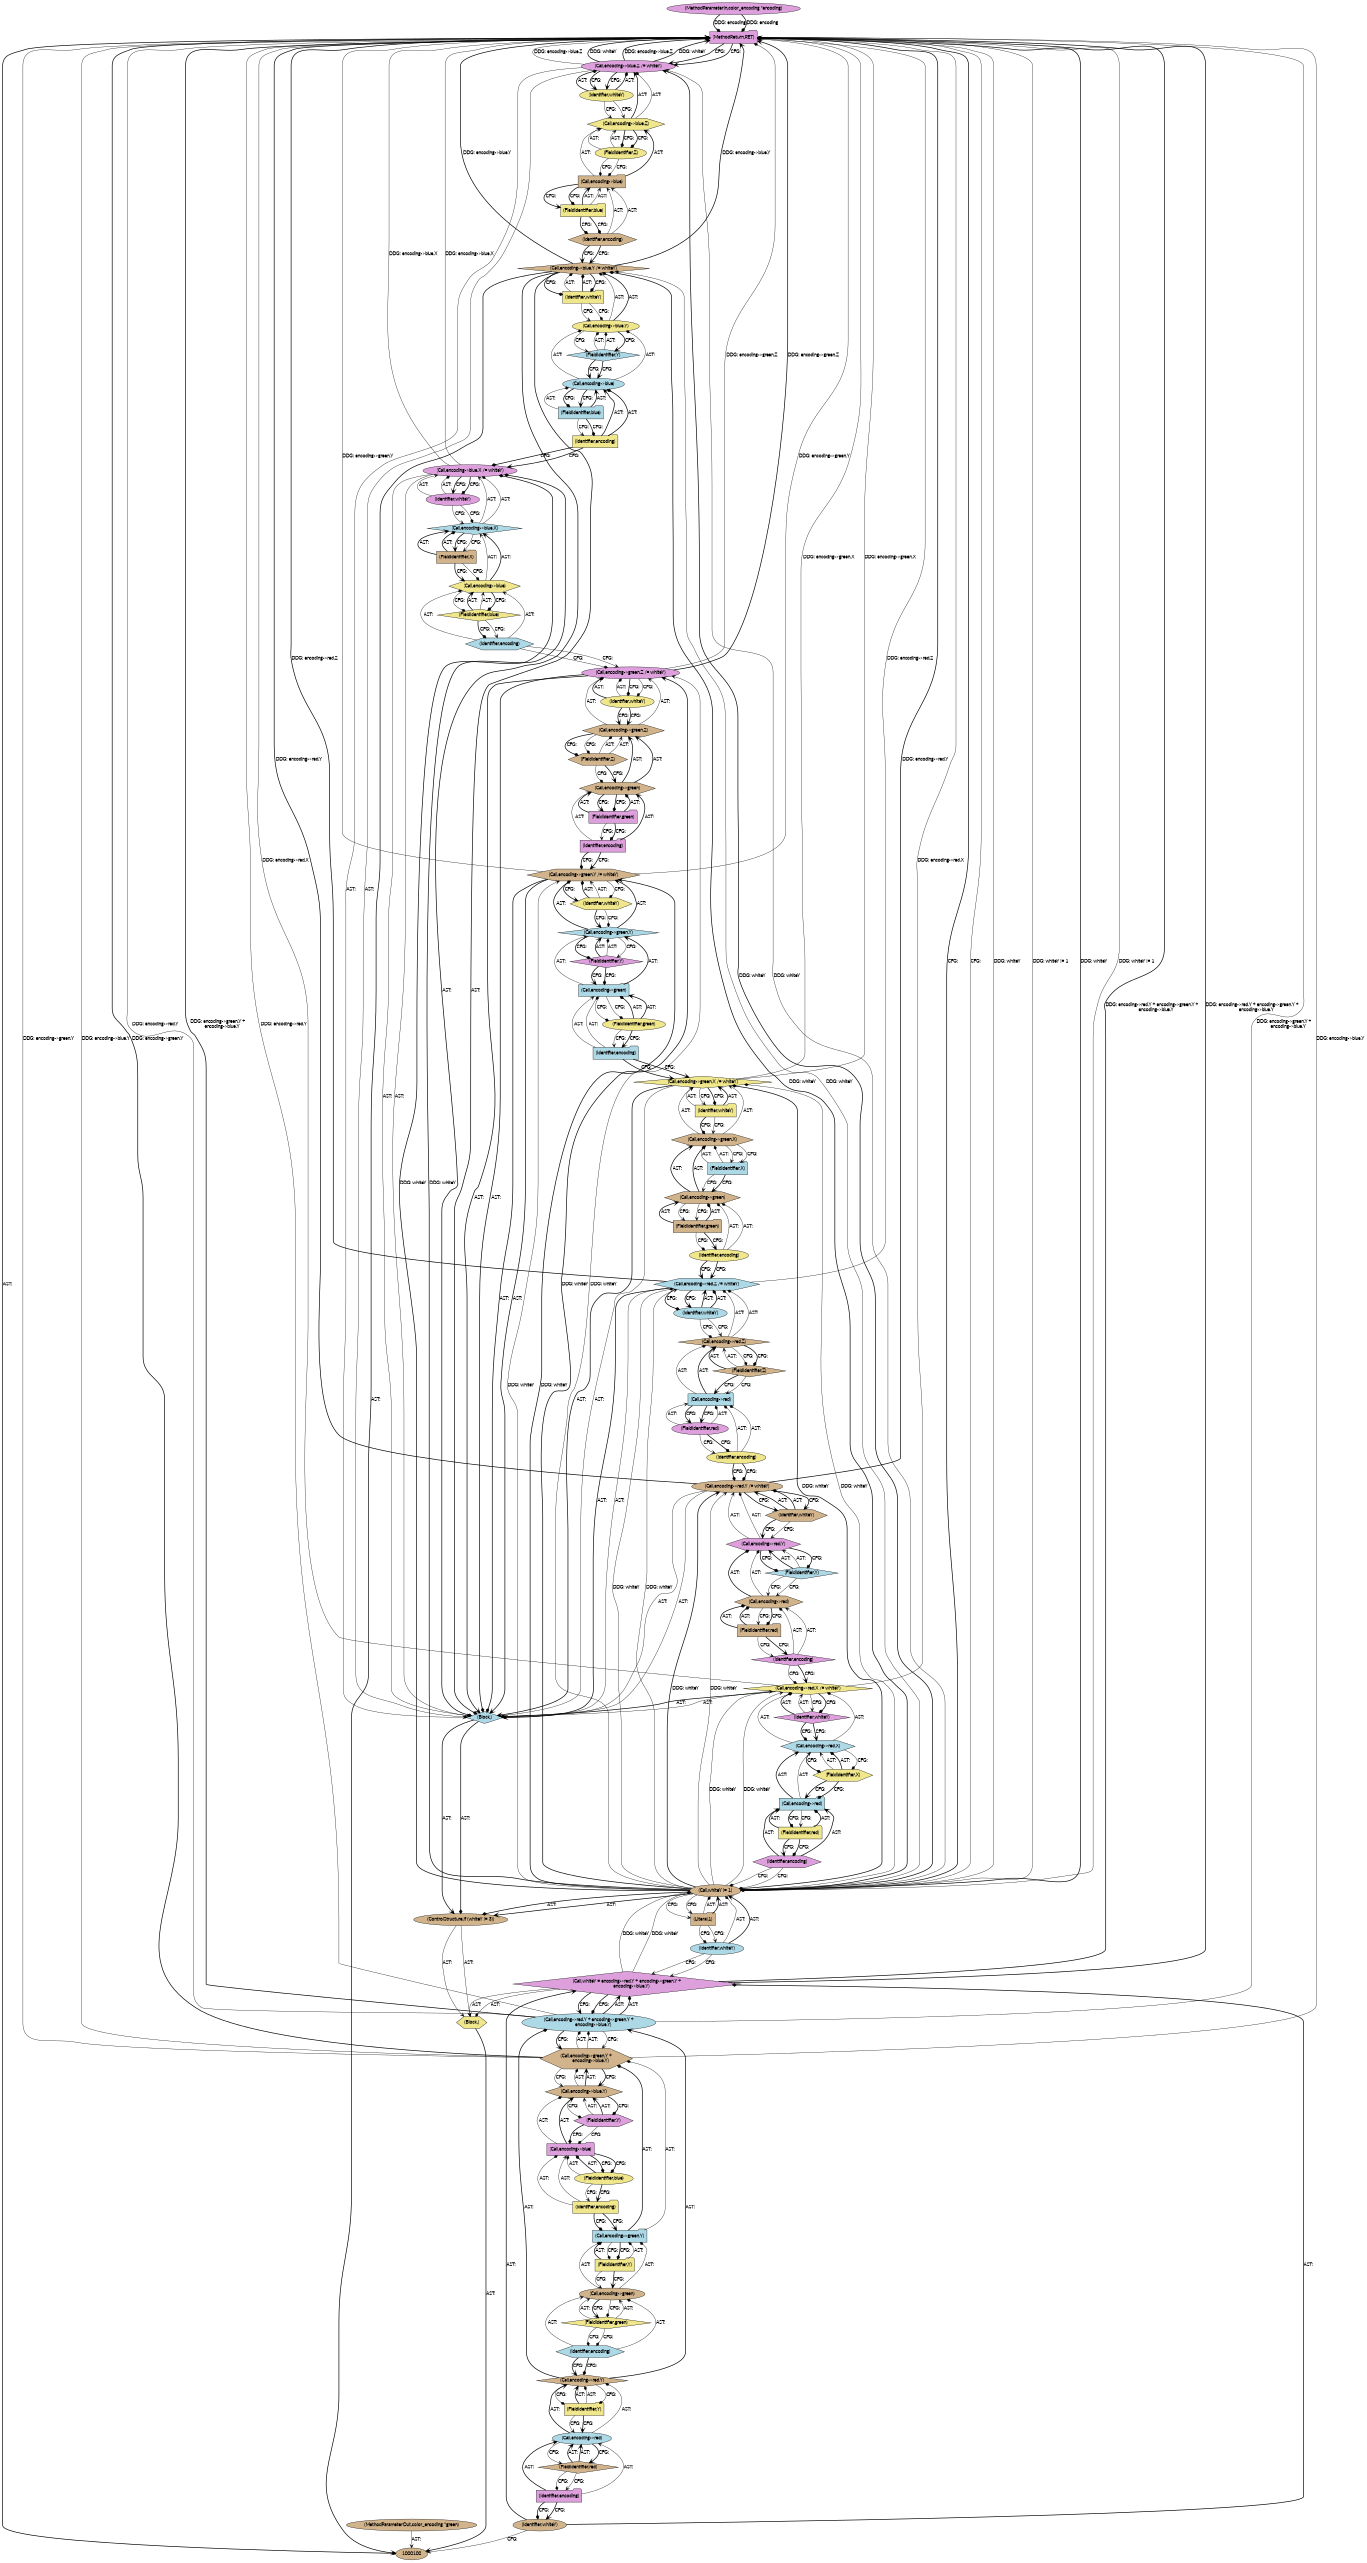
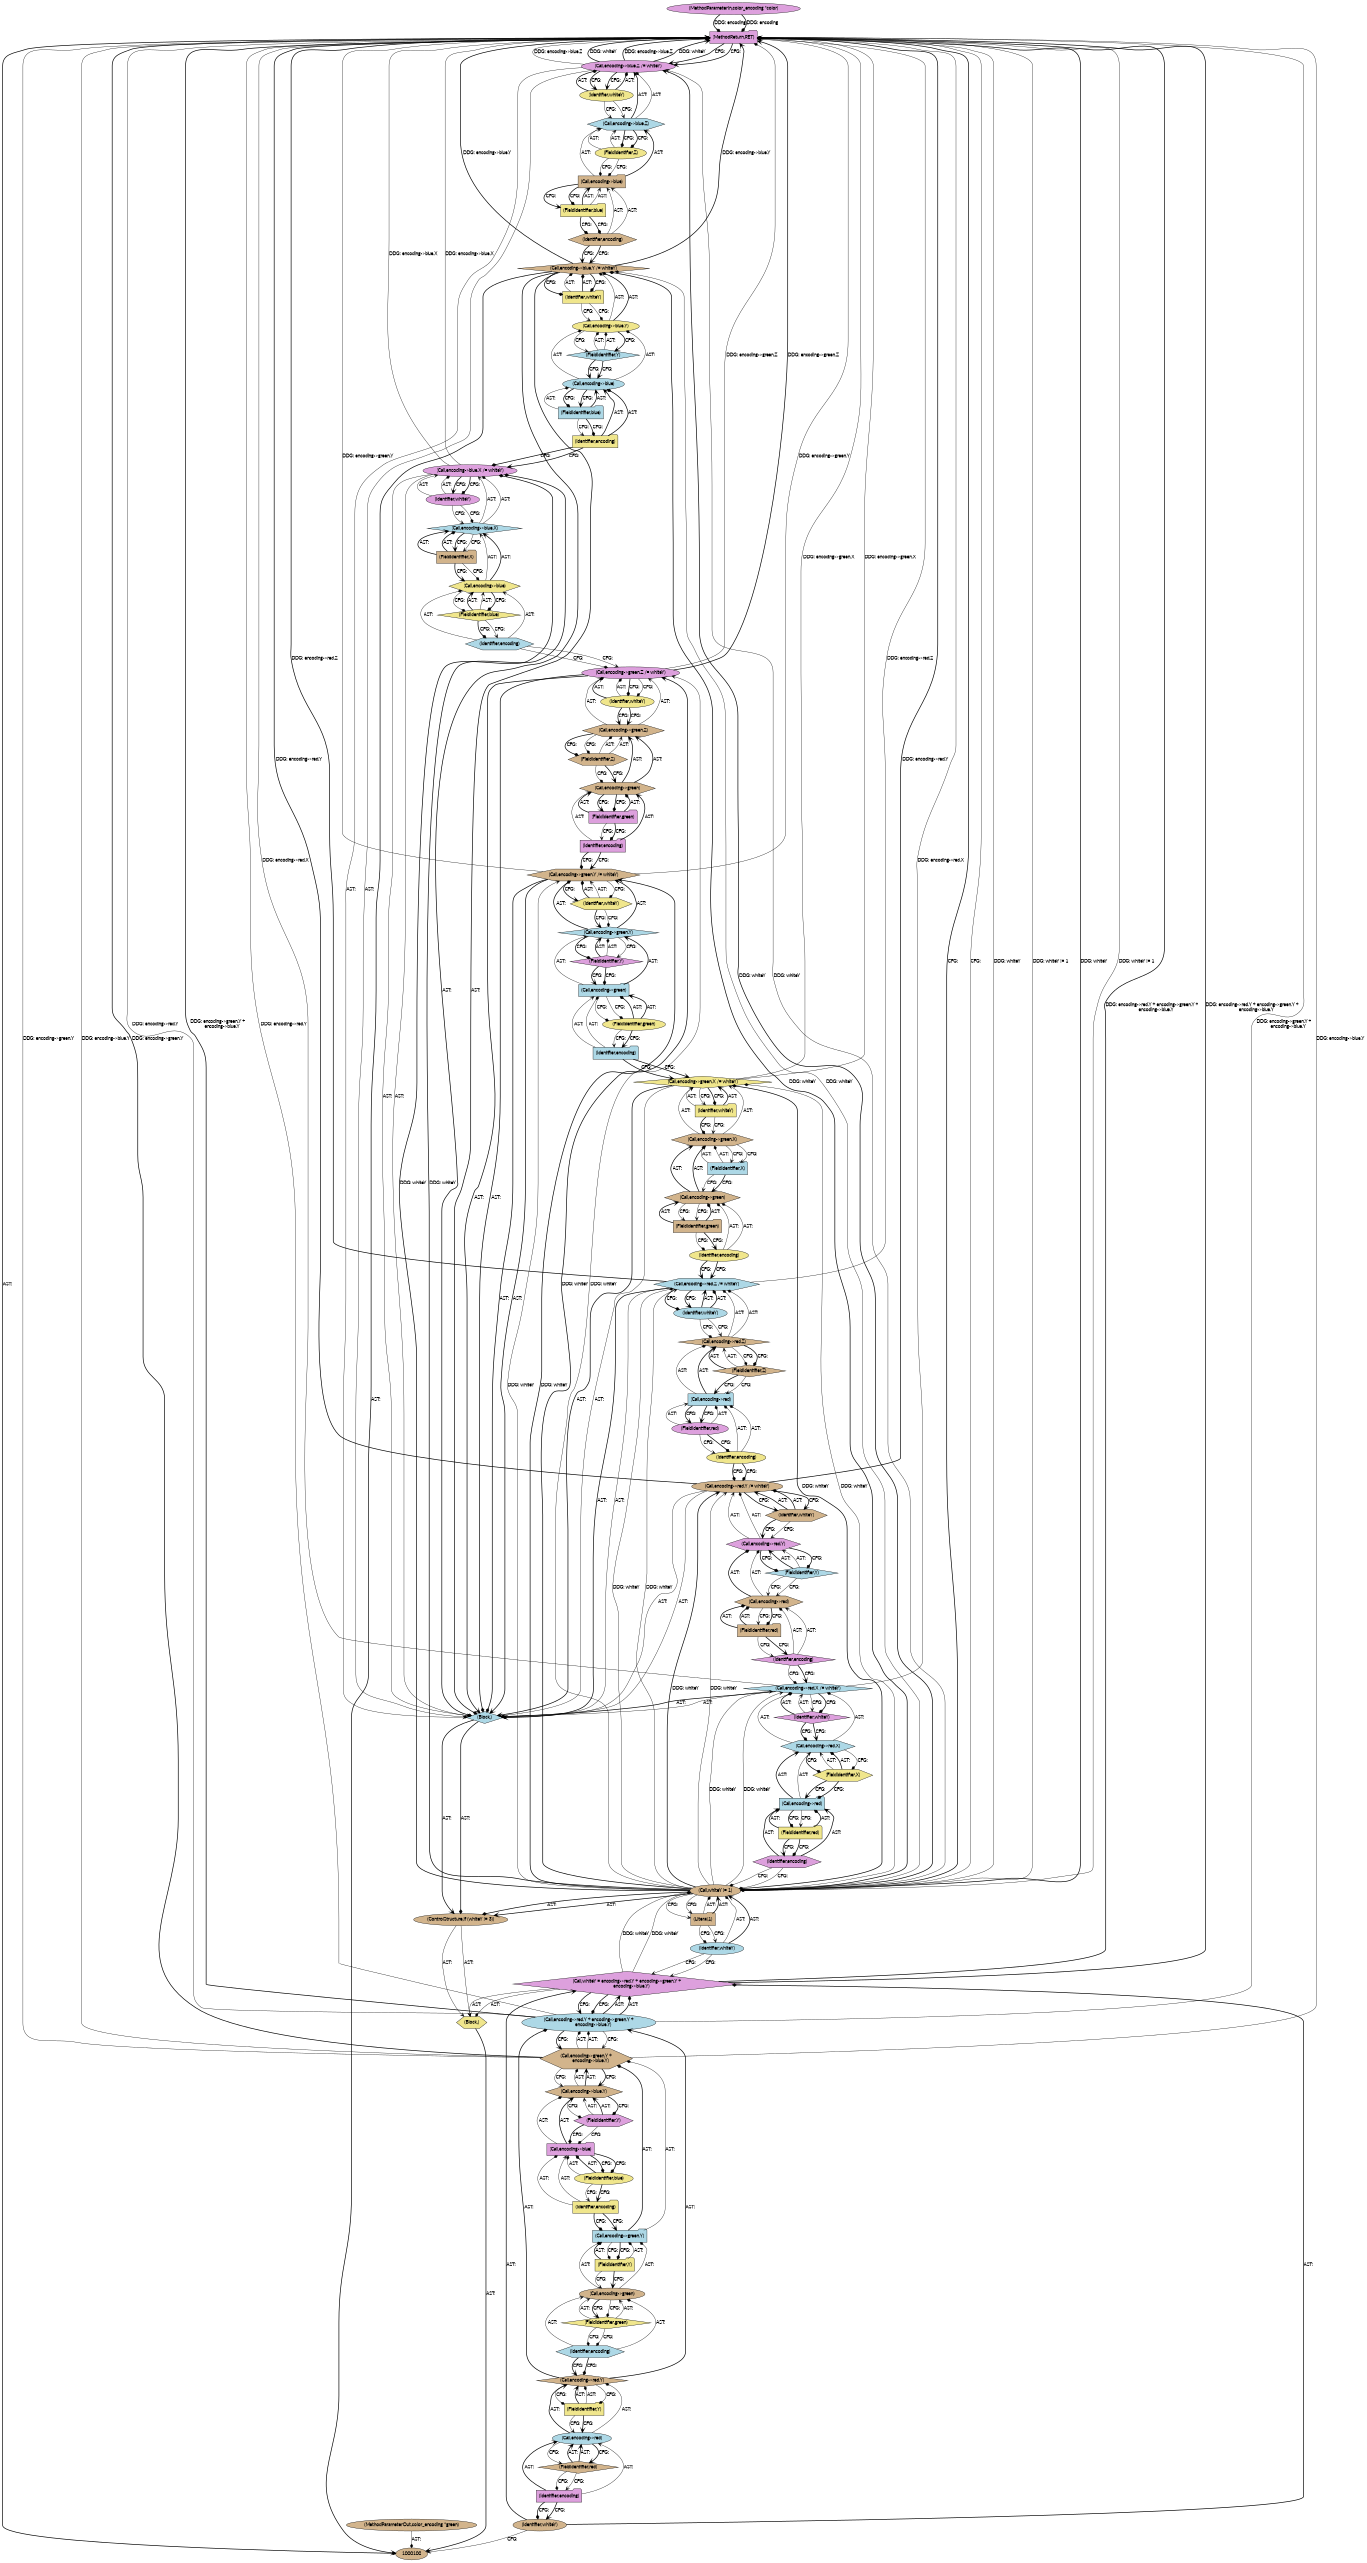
node "(MethodParameterIn,color_encoding *encoding)": label "(MethodParameterIn,color_encoding *encoding)" -> "(MethodParameterIn,color_encoding *color)"
node "(Call,encoding->blue.Z)": fillcolor khaki -> lightblue
node "(Call,encoding->red.X /= whiteY)": fillcolor khaki -> lightblue
edge "(MethodParameterOut,color_encoding *green)" -> "1000100": arrowhead vee -> diamond
